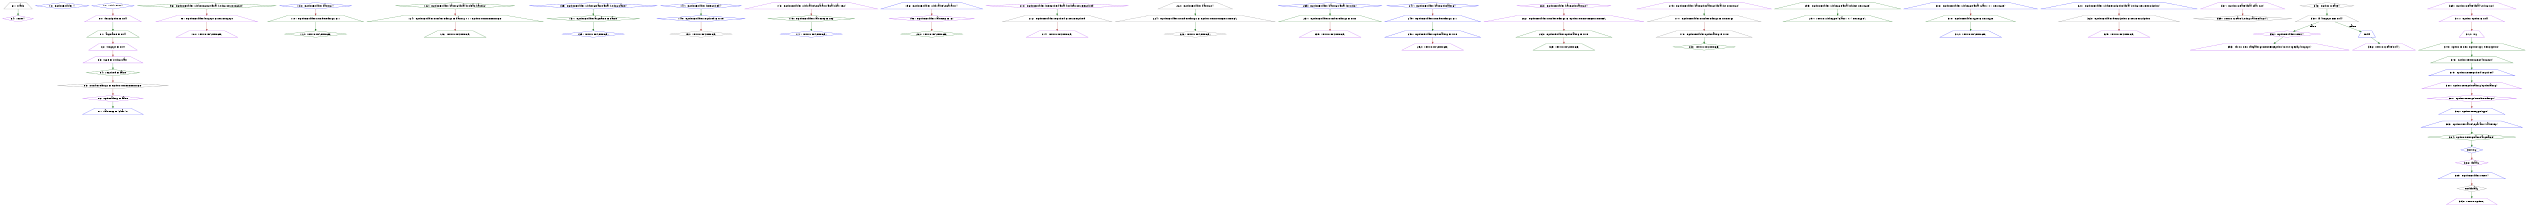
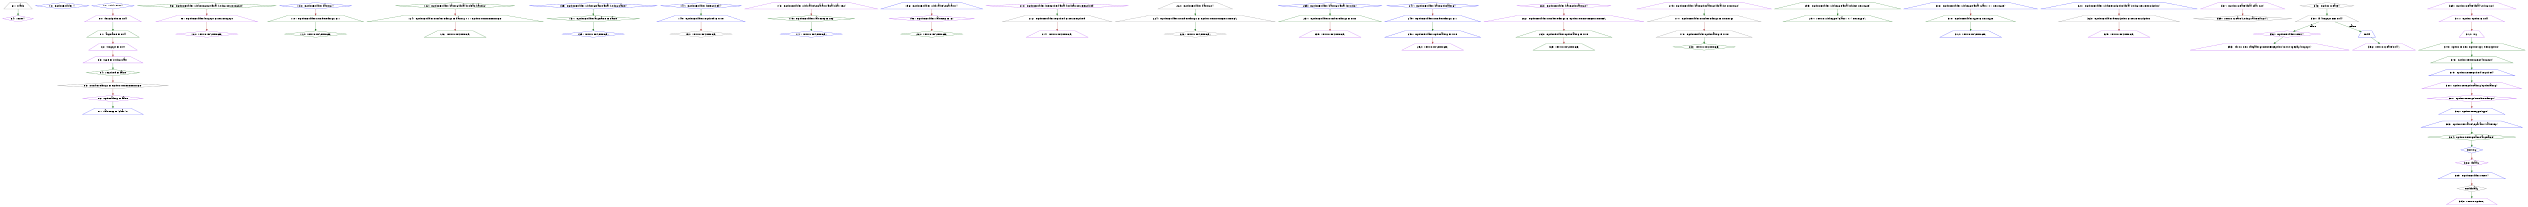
node "149:  OptionBuilder.required = true": shape diamond -> trapezium
node "100:  return INSTANCE;": shape trapezium -> diamond
